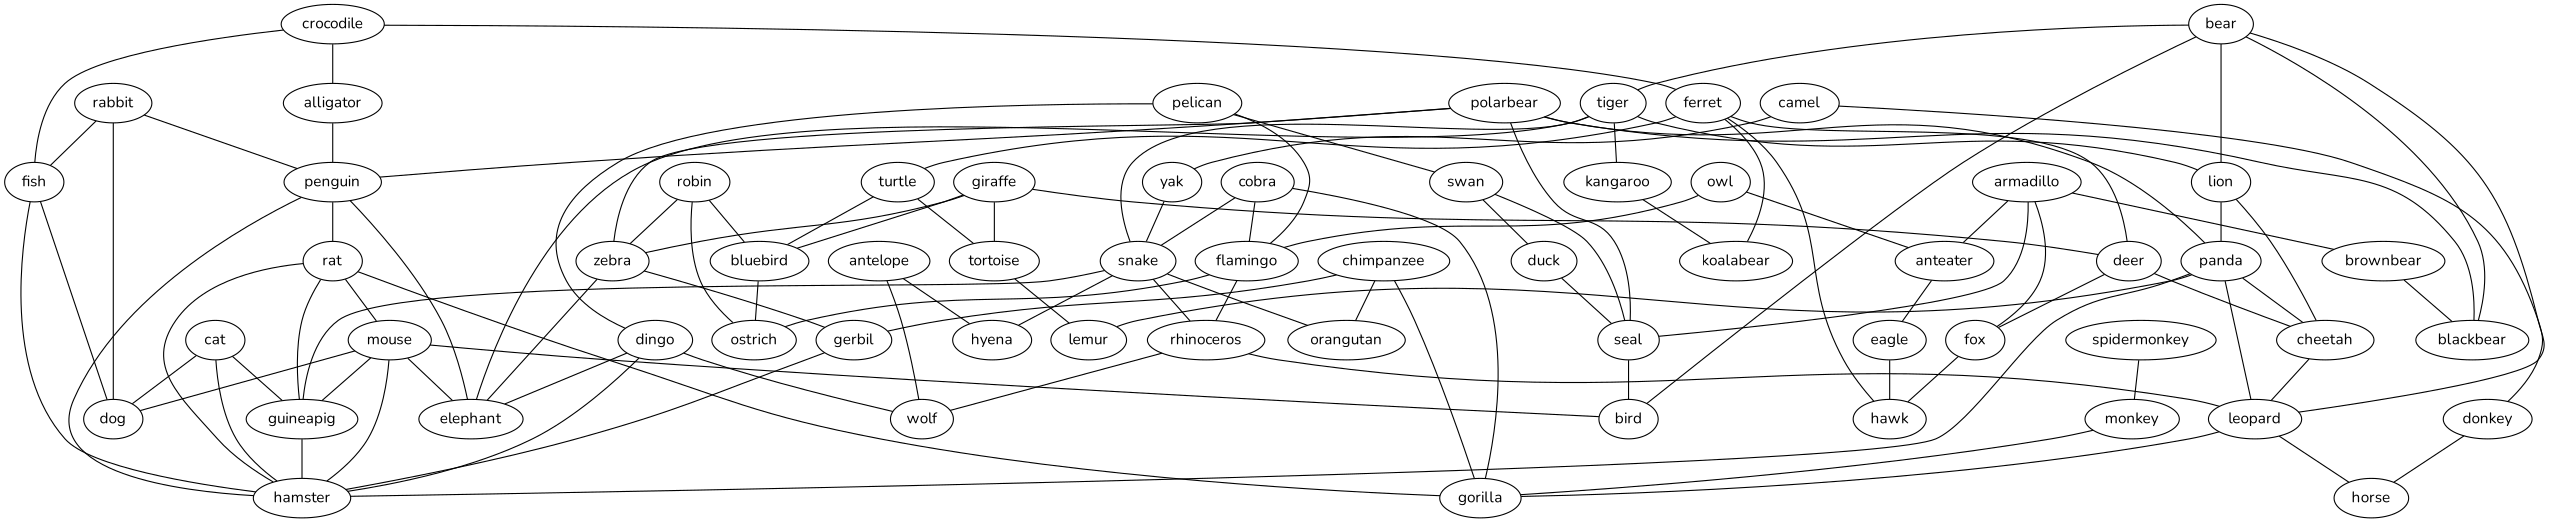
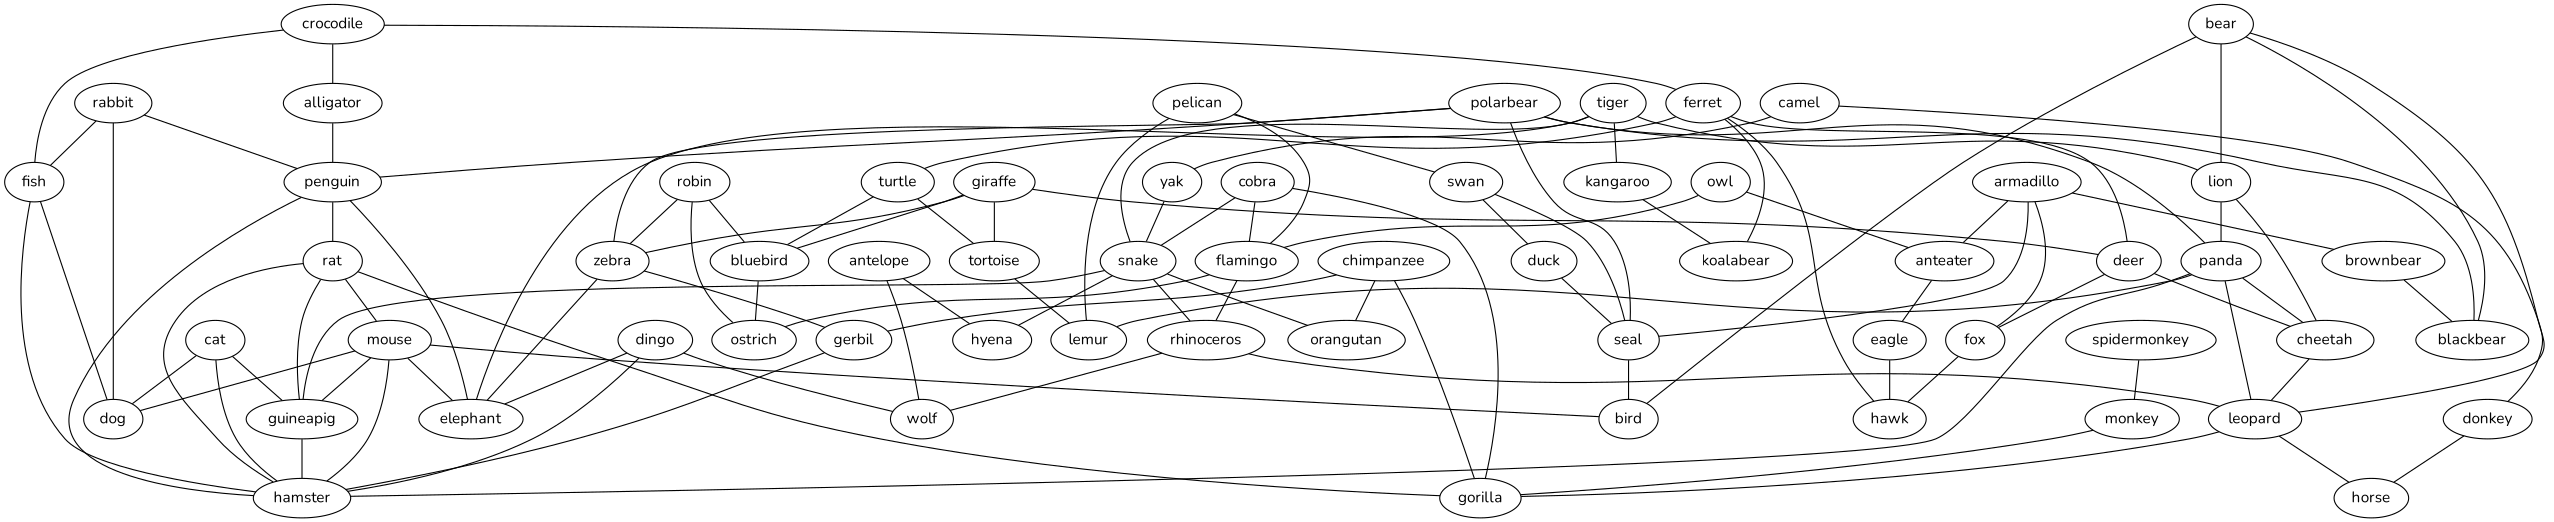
edge "bear" -- "tiger": removed
edge "pelican" -- "dingo": now "pelican" -- "lemur"
